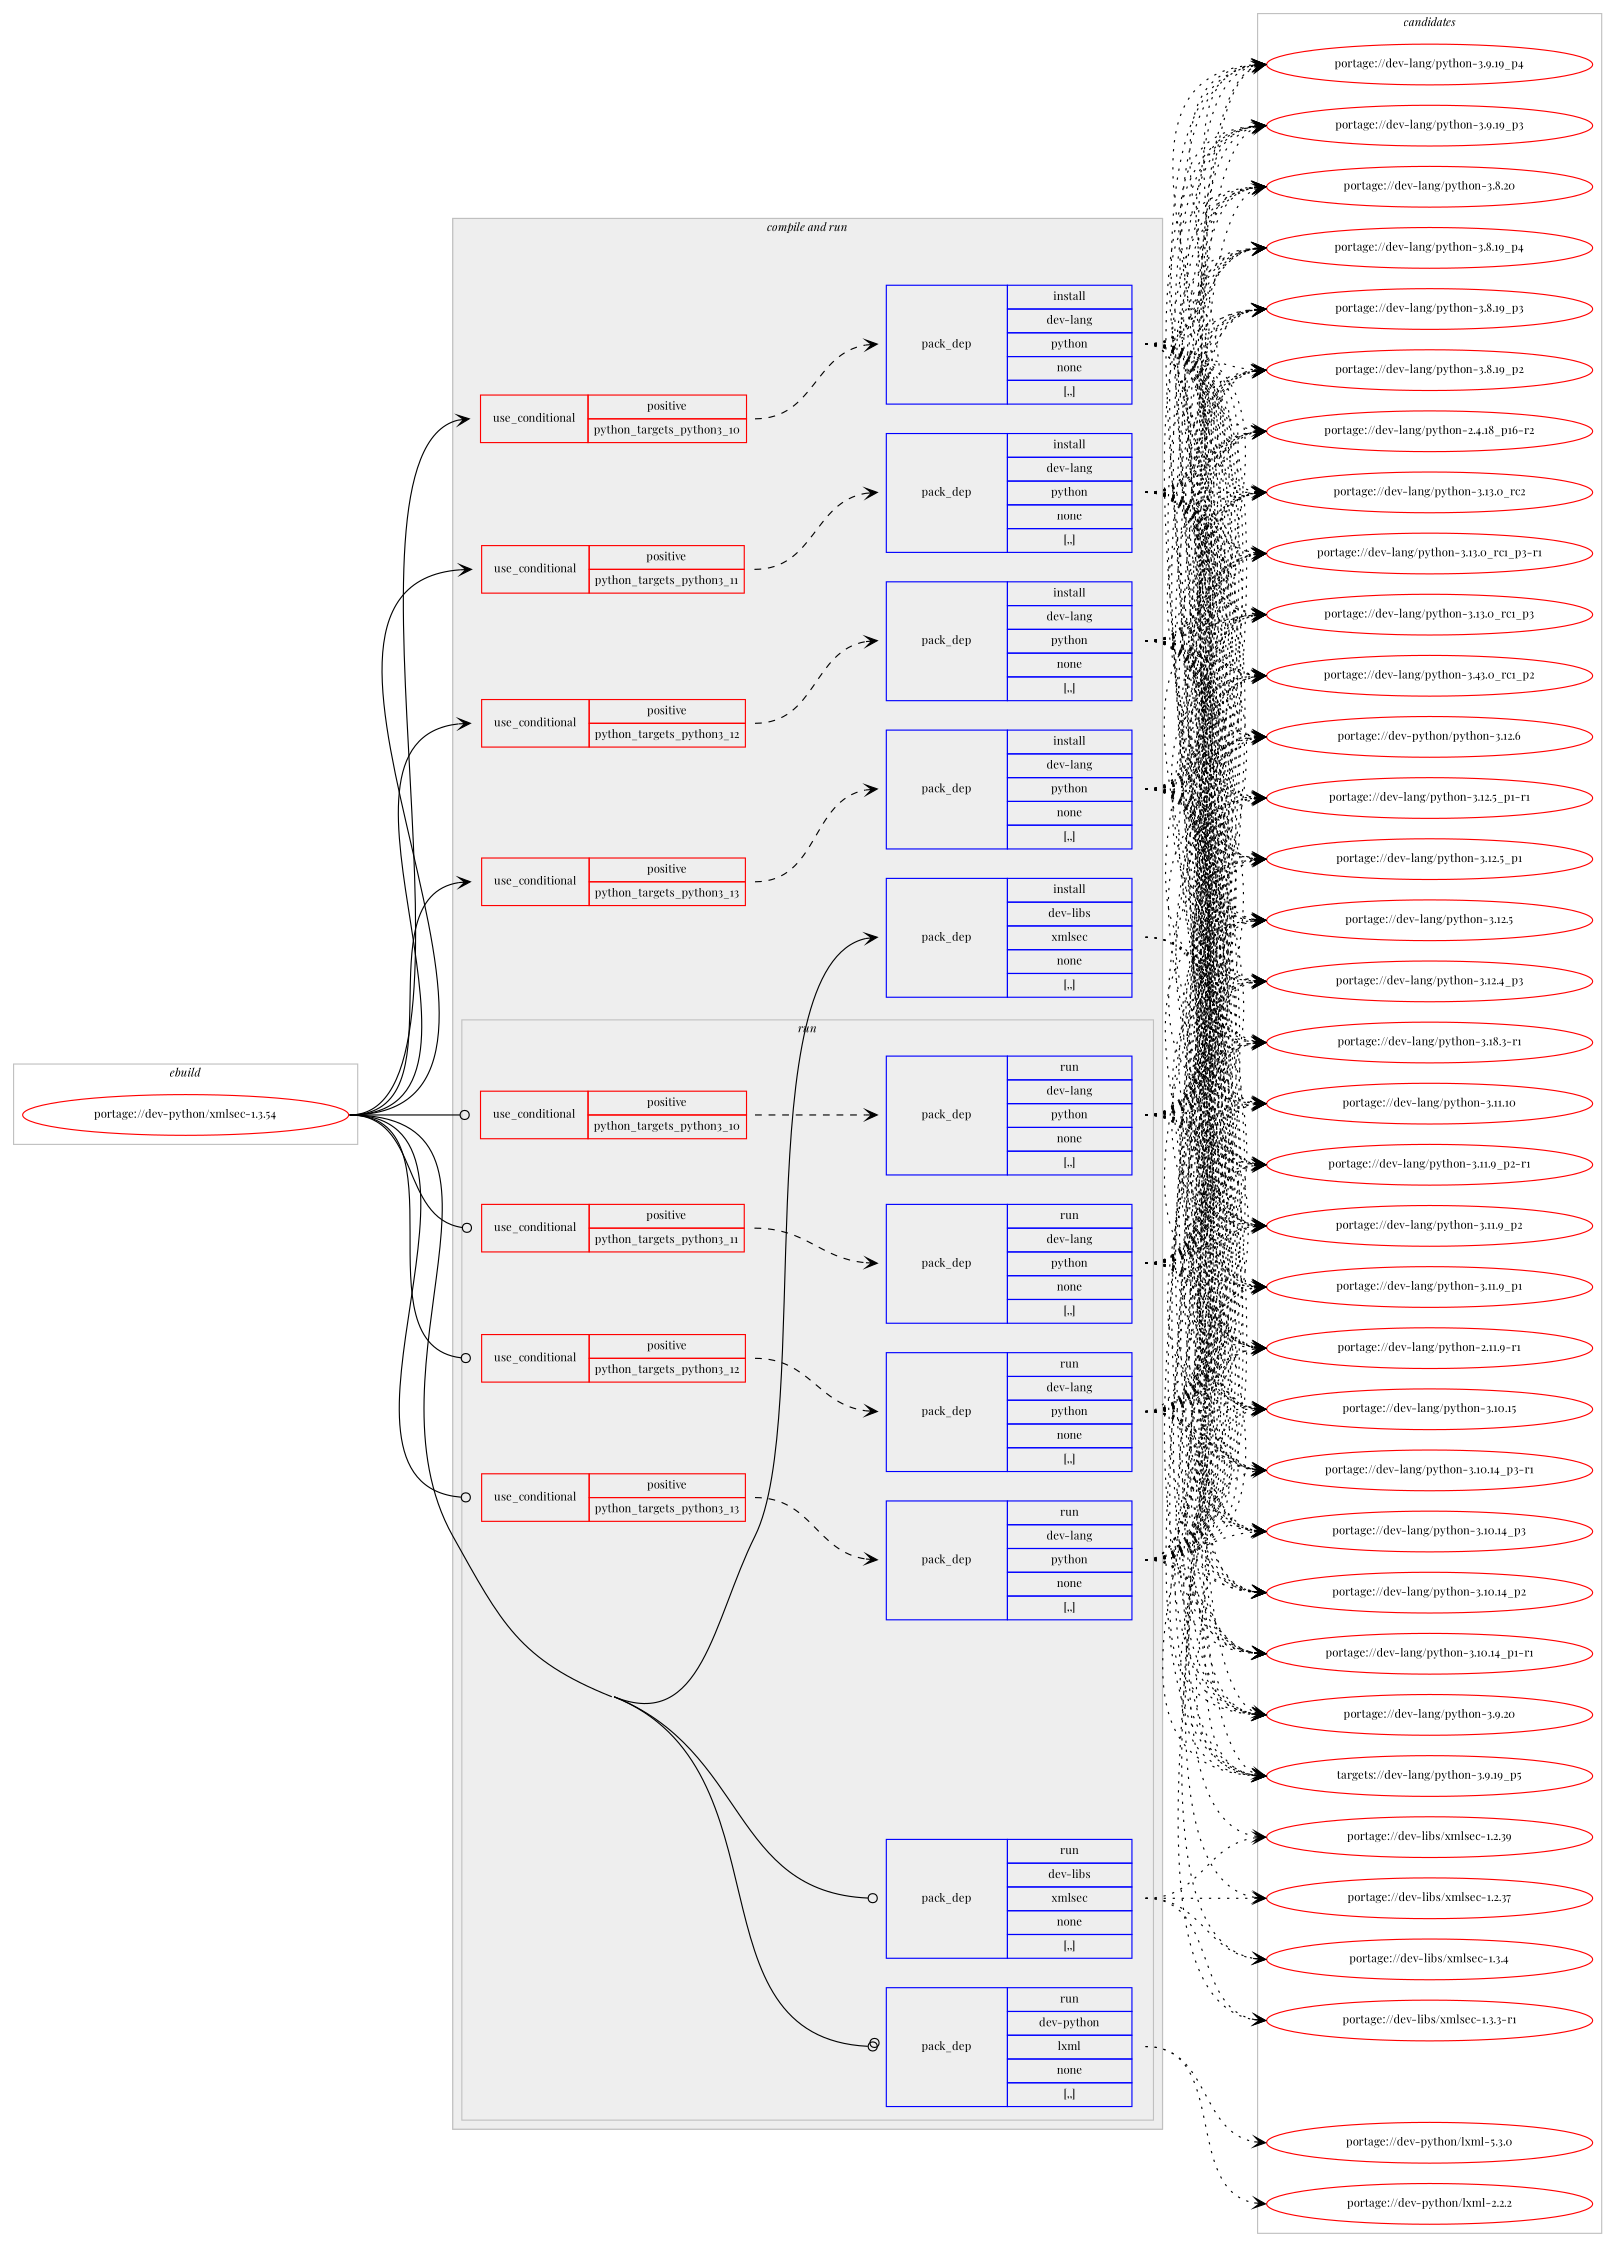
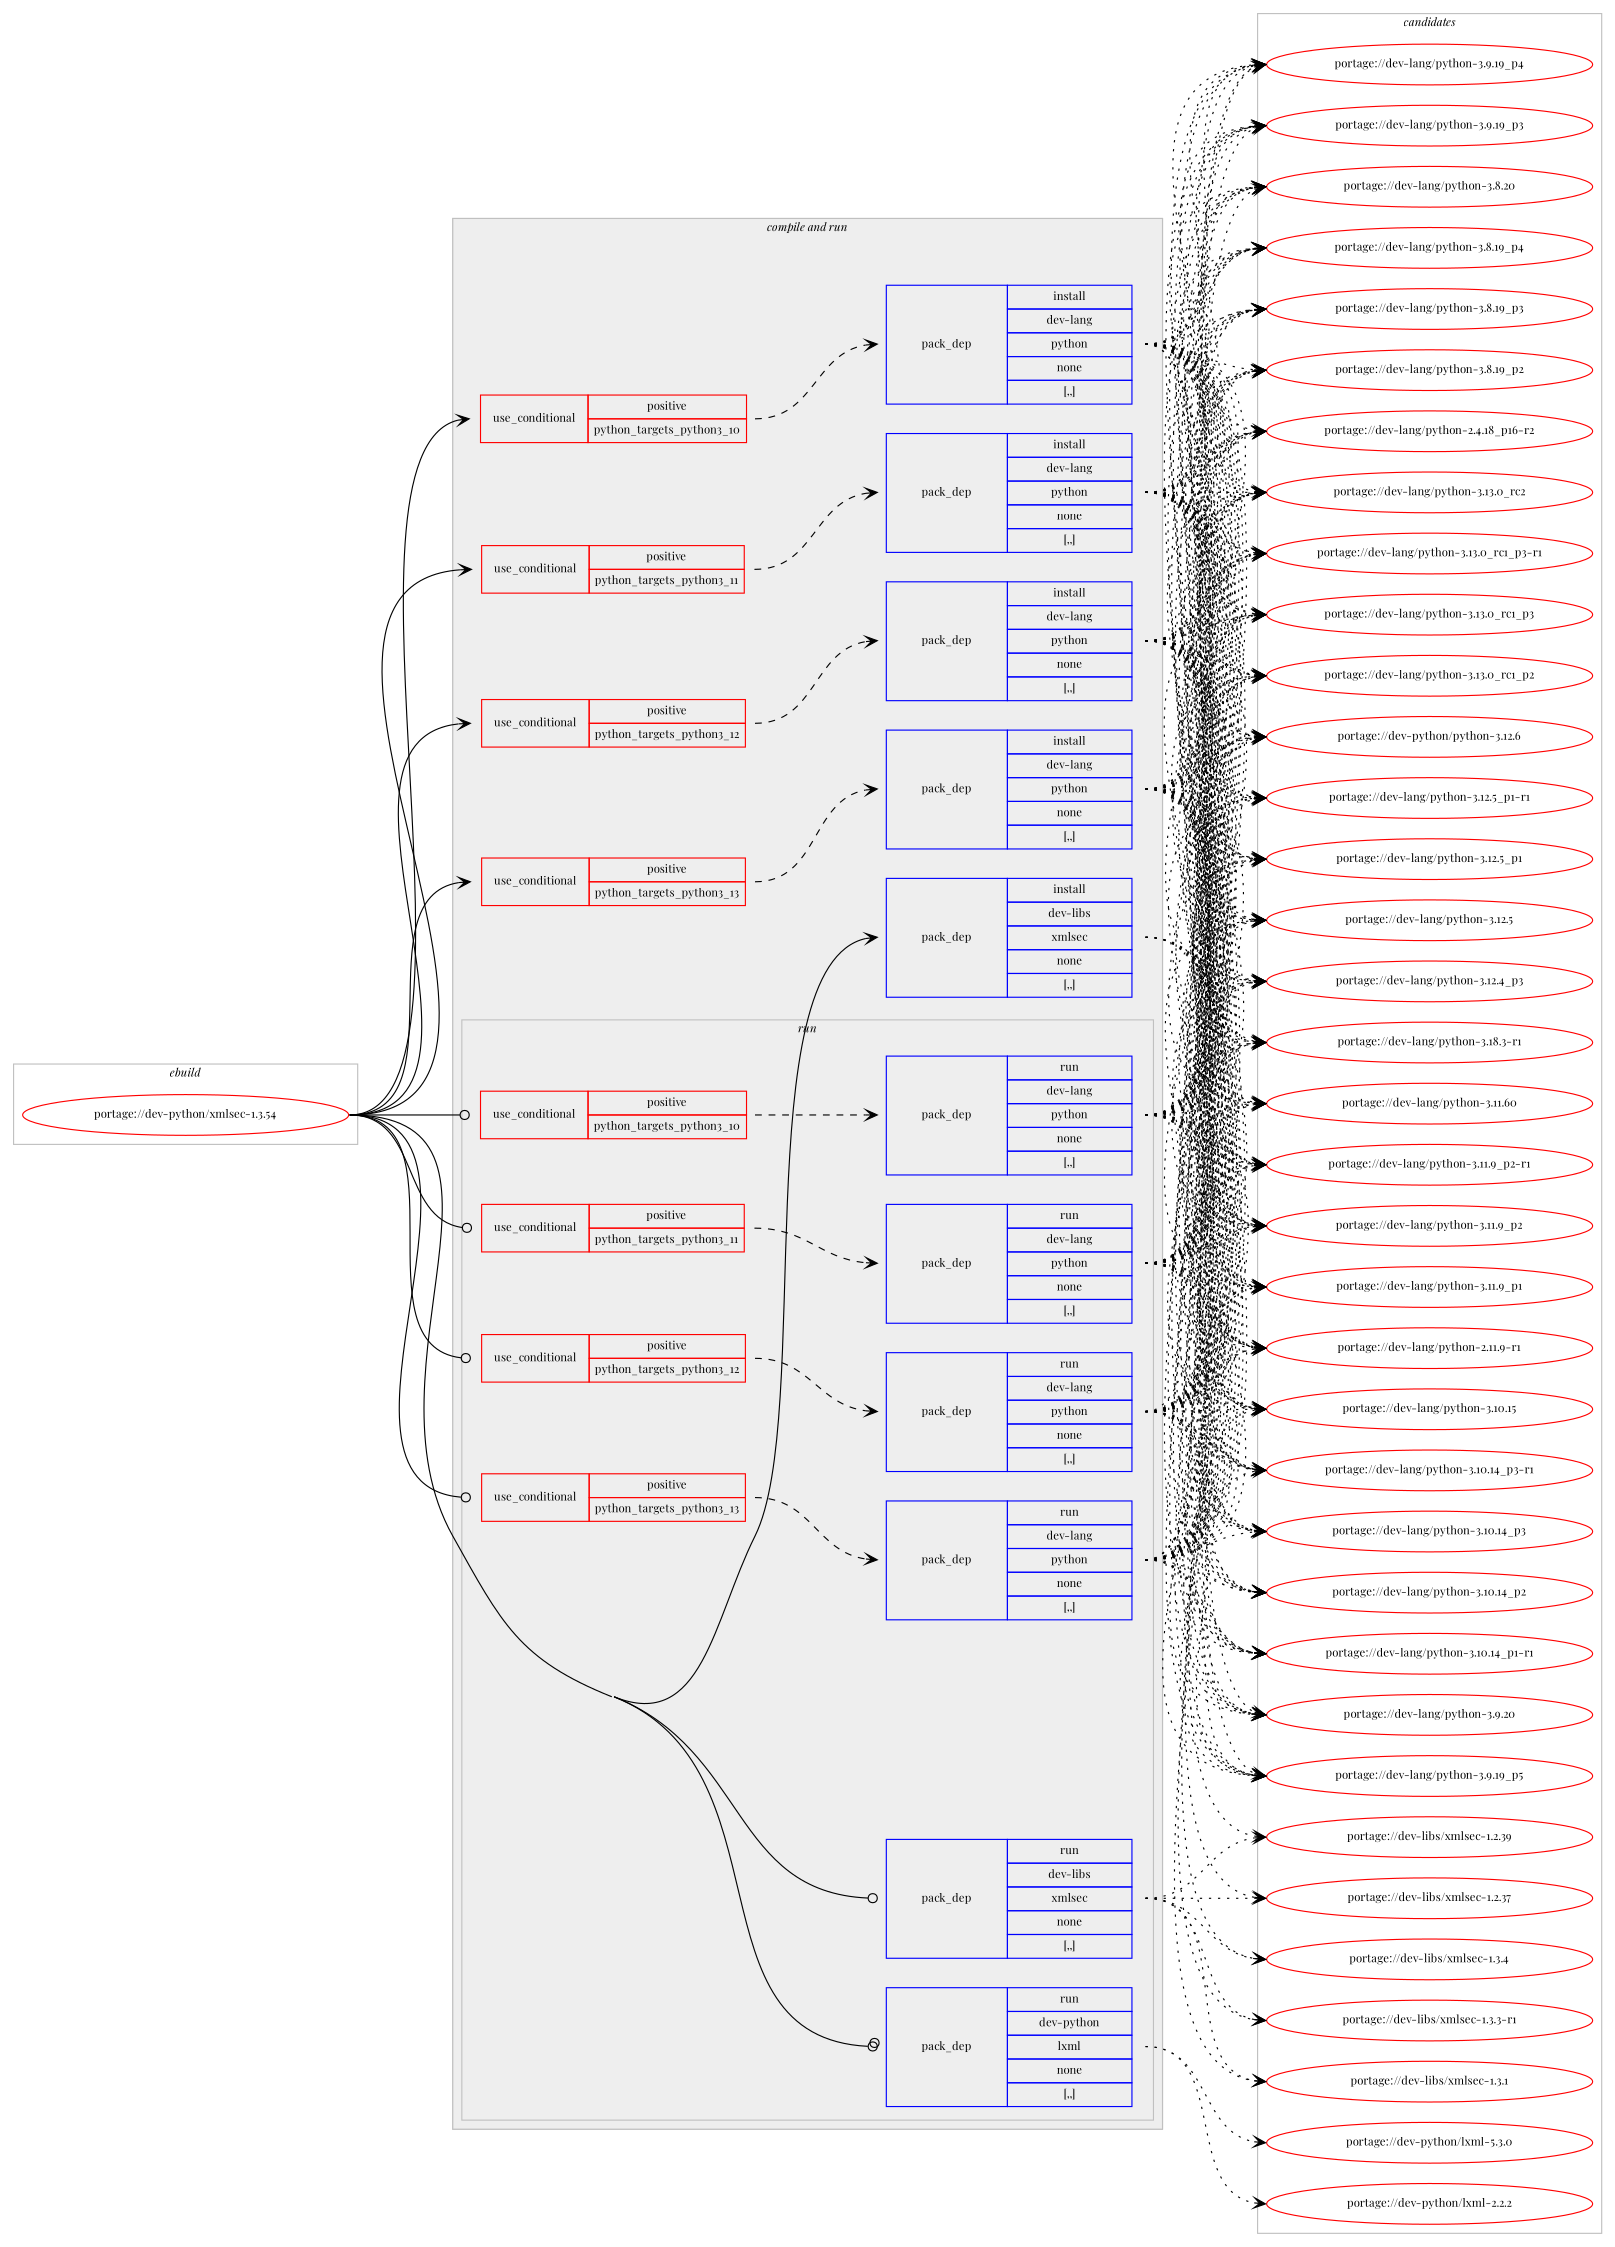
node "portage://dev-lang/python-3.43.0_rc1_p2": label "portage://dev-lang/python-3.43.0_rc1_p2" -> "portage://dev-lang/python-3.13.0_rc1_p2"
node "portage://dev-lang/python-3.11.10": label "portage://dev-lang/python-3.11.10" -> "portage://dev-lang/python-3.11.60"
node "targets://dev-lang/python-3.9.19_p5": label "targets://dev-lang/python-3.9.19_p5" -> "portage://dev-lang/python-3.9.19_p5"
node "portage://dev-libs/xmlsec-1.3.1": added
